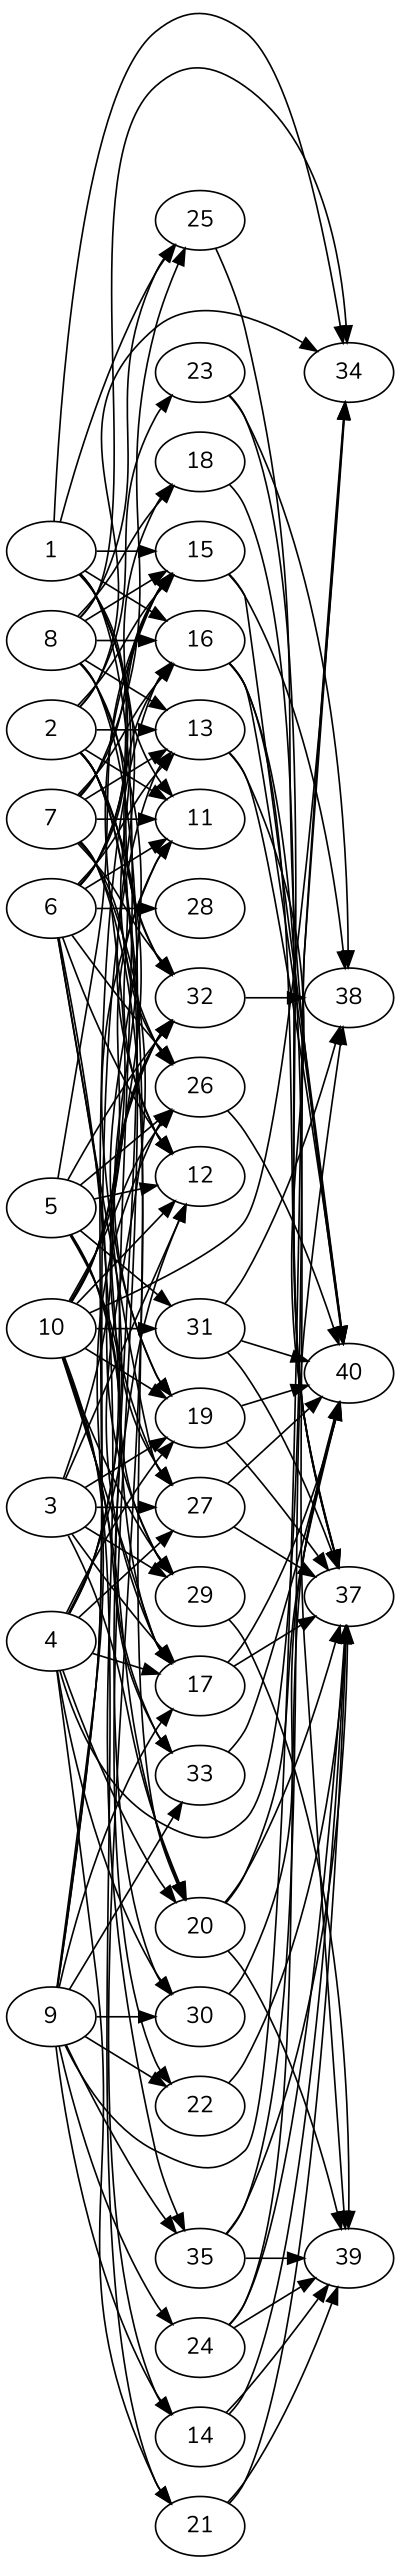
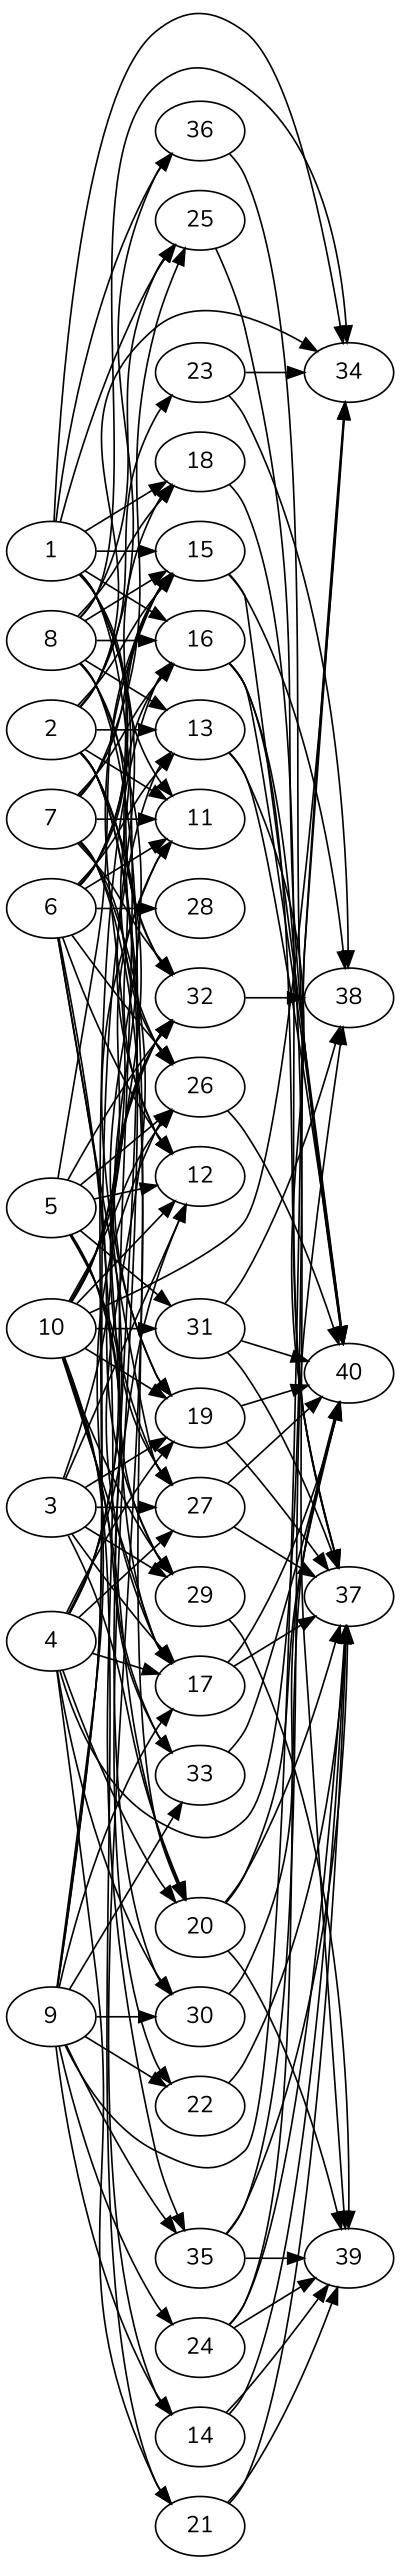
node "36": added
edge "1" -> "18": added
edge "7" -> "13": removed
edge "23" -> "37": now "23" -> "34"
